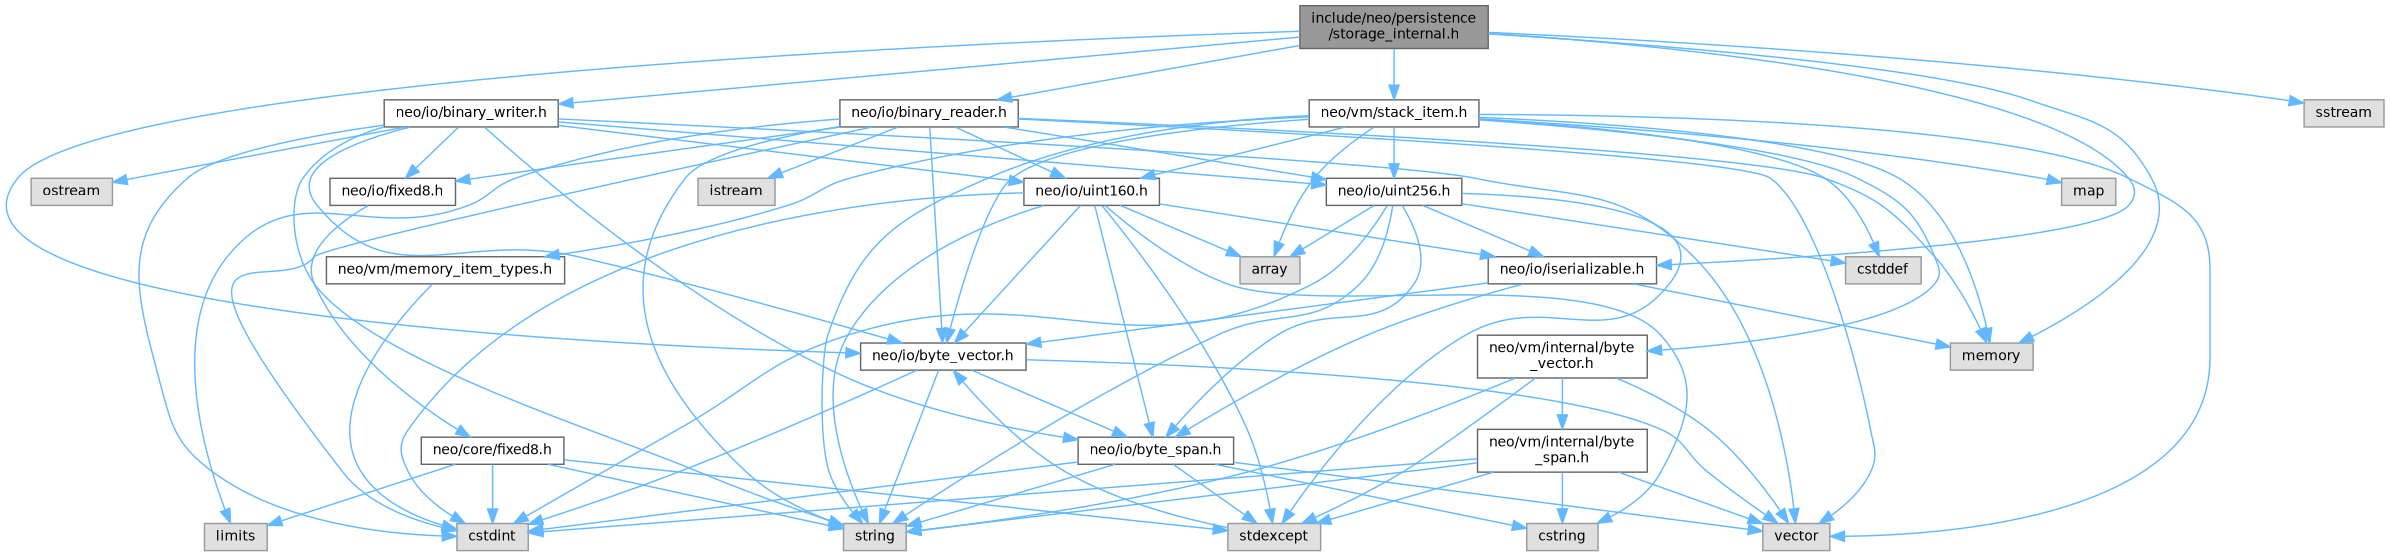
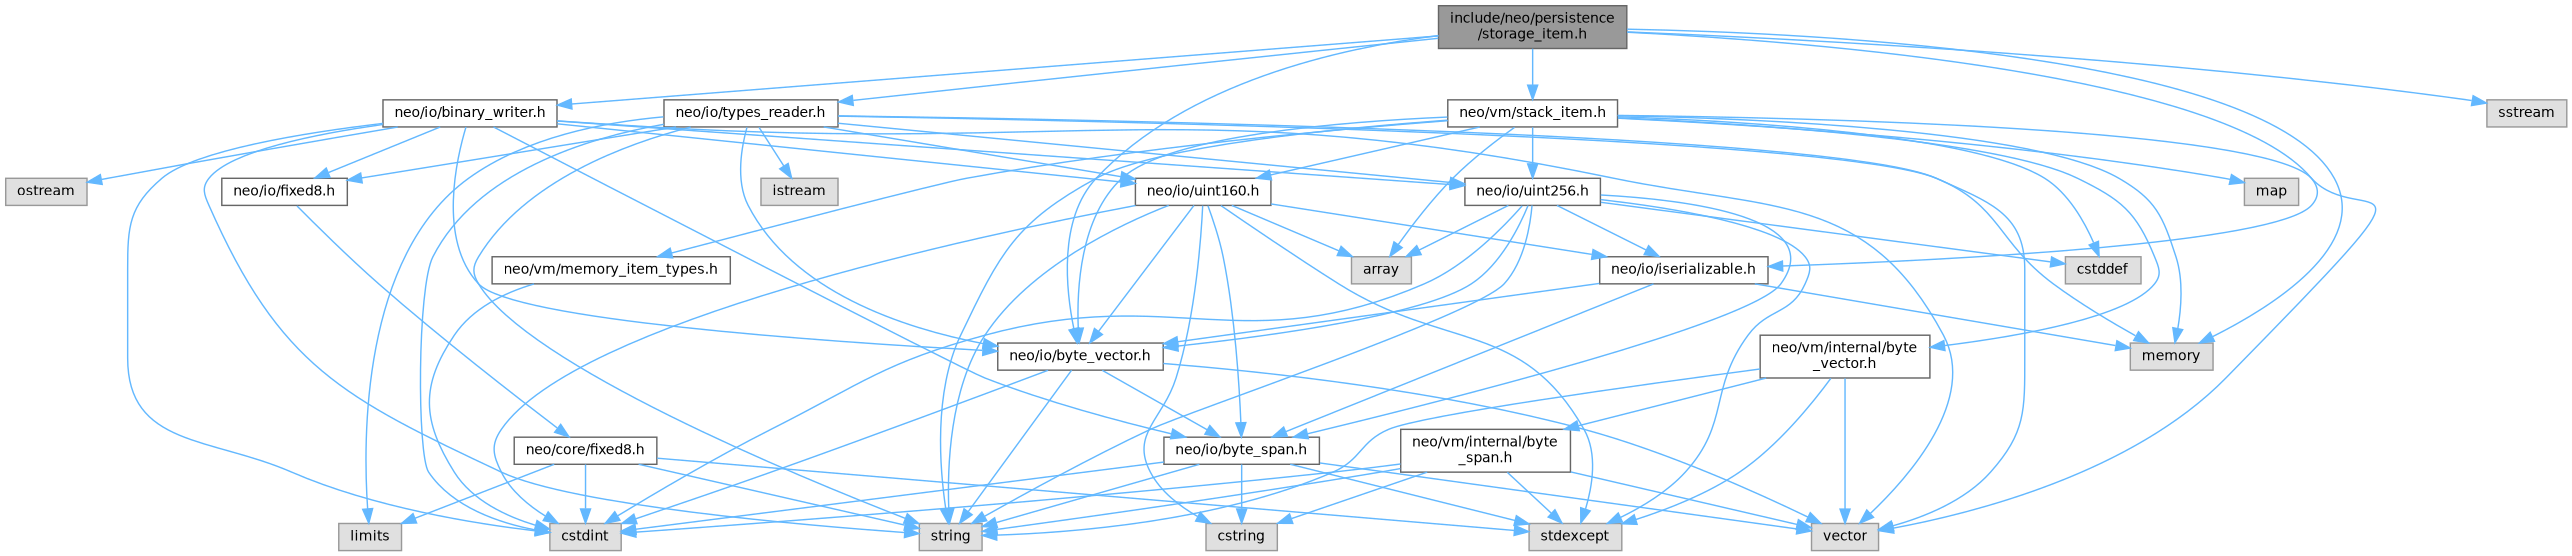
node "include/neo/persistence /storage_internal.h": label "include/neo/persistence /storage_internal.h" -> "include/neo/persistence /storage_item.h"
node "neo/io/binary_reader.h": label "neo/io/binary_reader.h" -> "neo/io/types_reader.h"
edge "stdexcept" -> "neo/io/byte_vector.h": now "neo/io/uint256.h" -> "neo/io/byte_vector.h"
